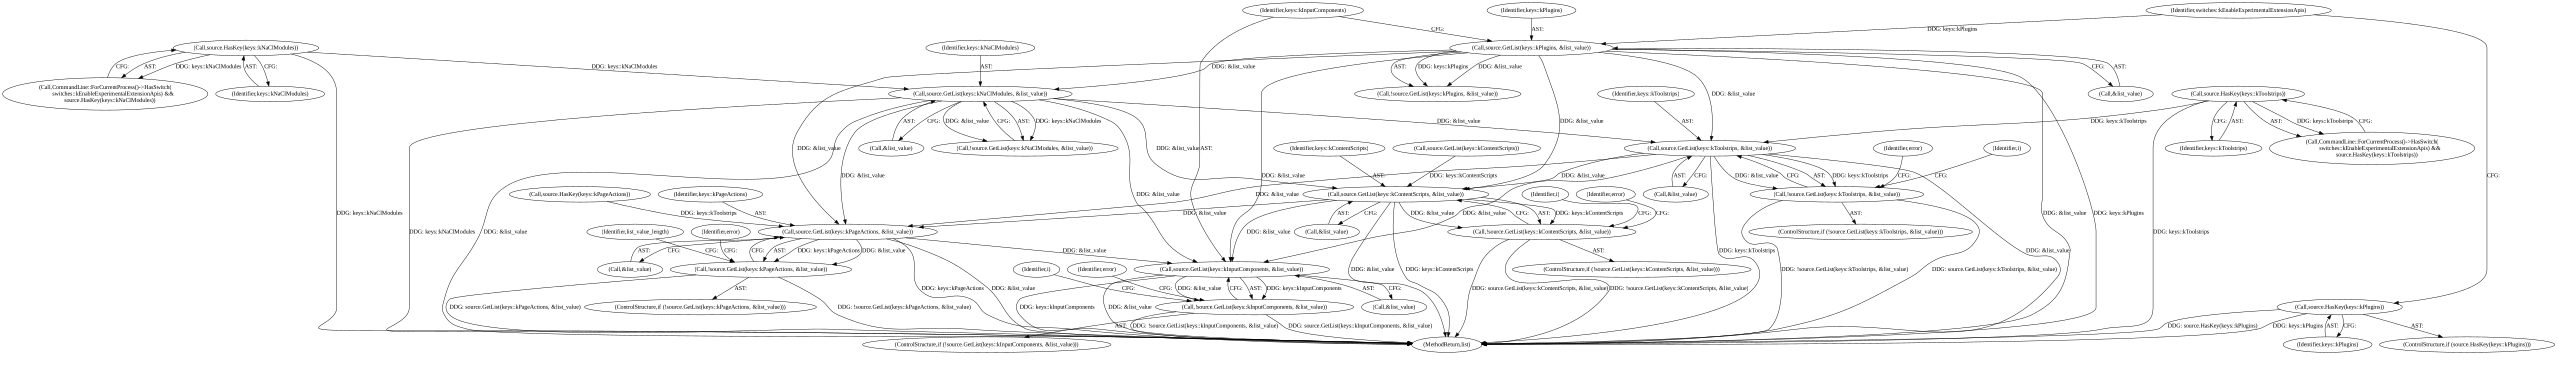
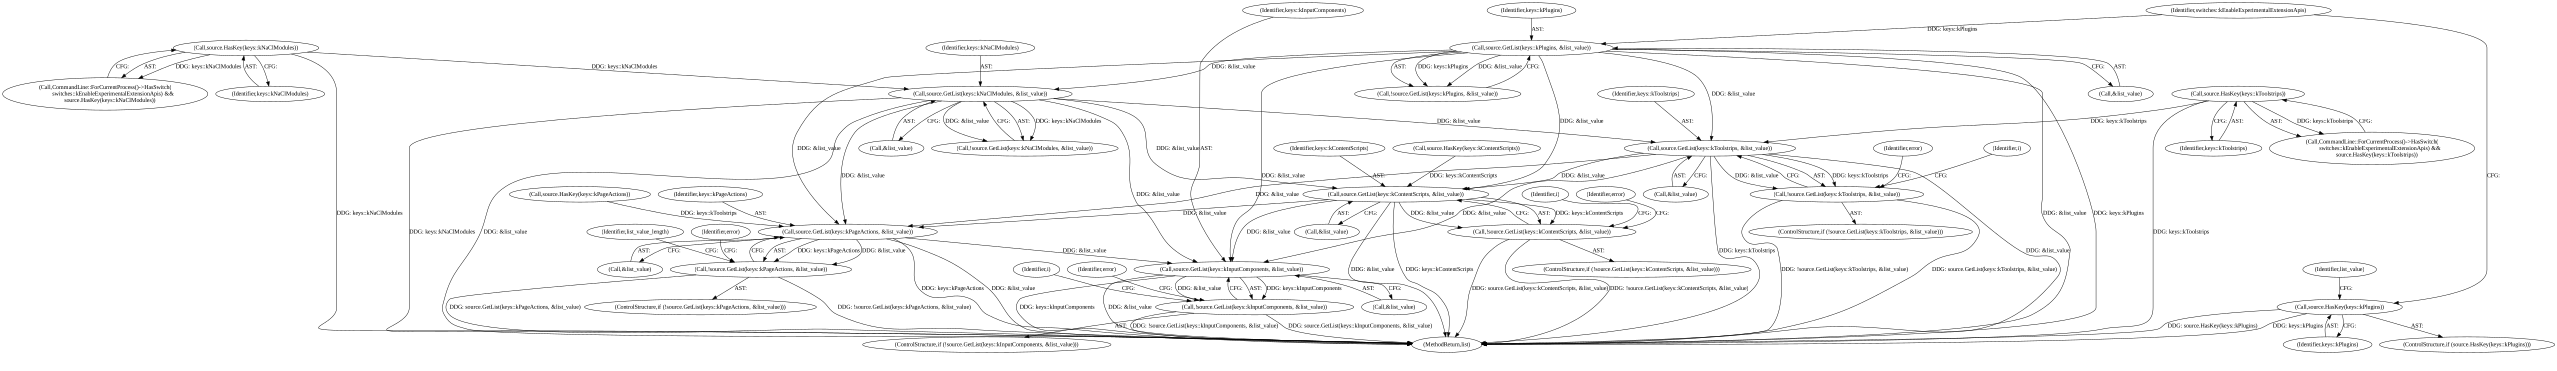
edge "(Identifier,keys::kInputComponents)" -> "(Call,source.GetList(keys::kPlugins, &list_value))": now "(Call,!source.GetList(keys::kPlugins, &list_value))" -> "(Call,source.GetList(keys::kPlugins, &list_value))"
node "(Call,source.GetList(keys::kContentScripts))": label "(Call,source.GetList(keys::kContentScripts))" -> "(Call,source.HasKey(keys::kContentScripts))"
node "(Identifier,list_value)": added
